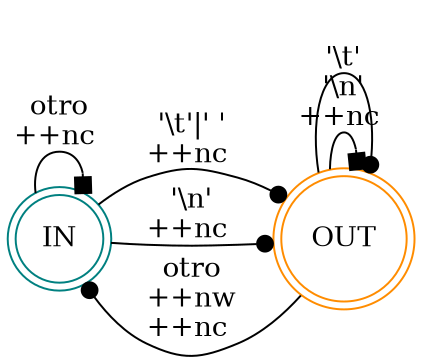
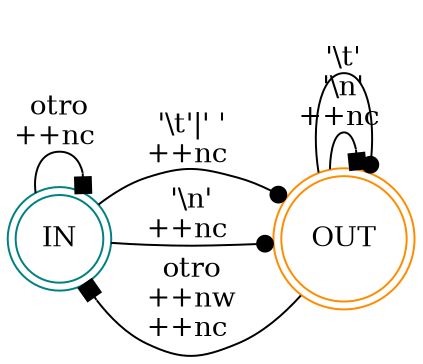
edge "OUT" -> "IN": arrowhead dot -> box
